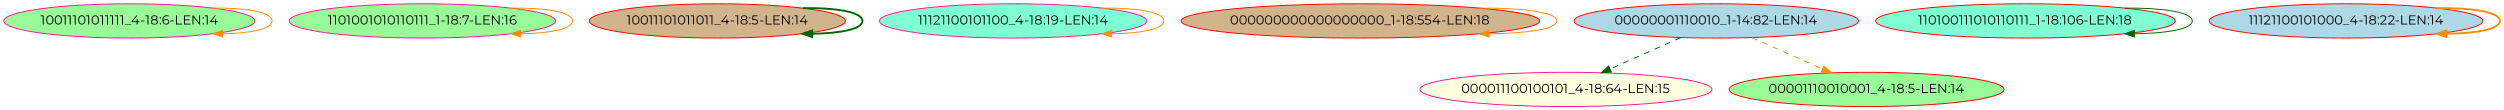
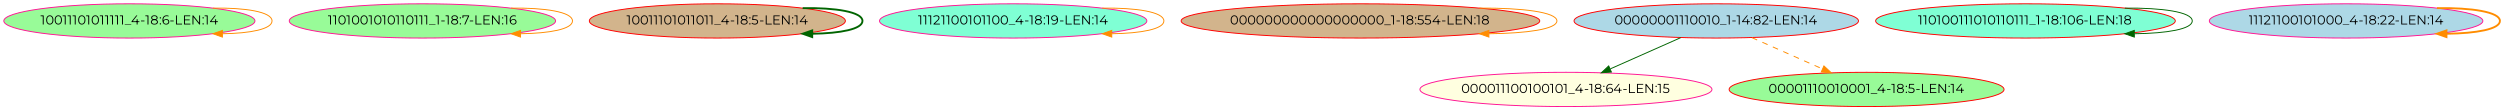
node "11121100101000_4-18:22-LEN:14": color red -> deeppink
edge "00000001110010_1-14:82-LEN:14" -> "000011100100101_4-18:64-LEN:15": style dashed -> solid
